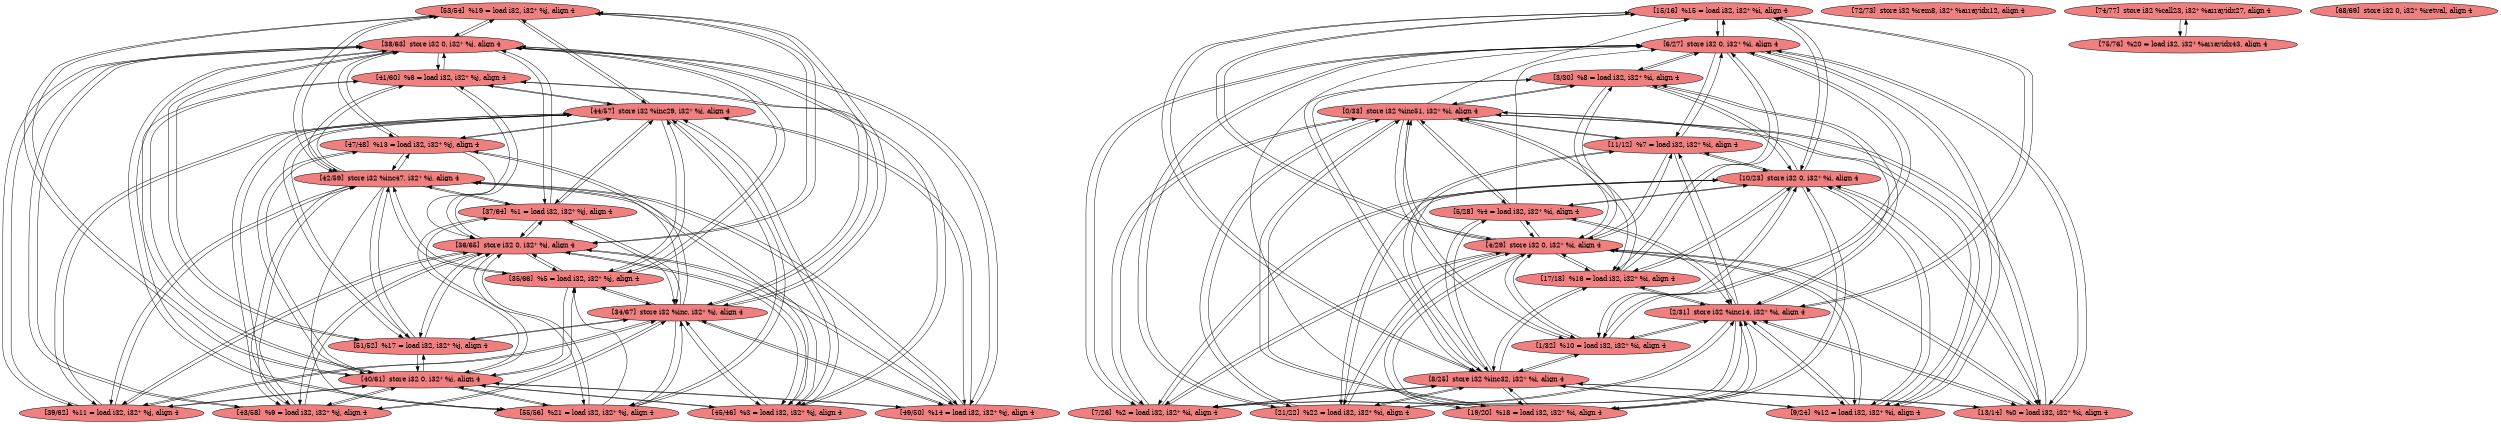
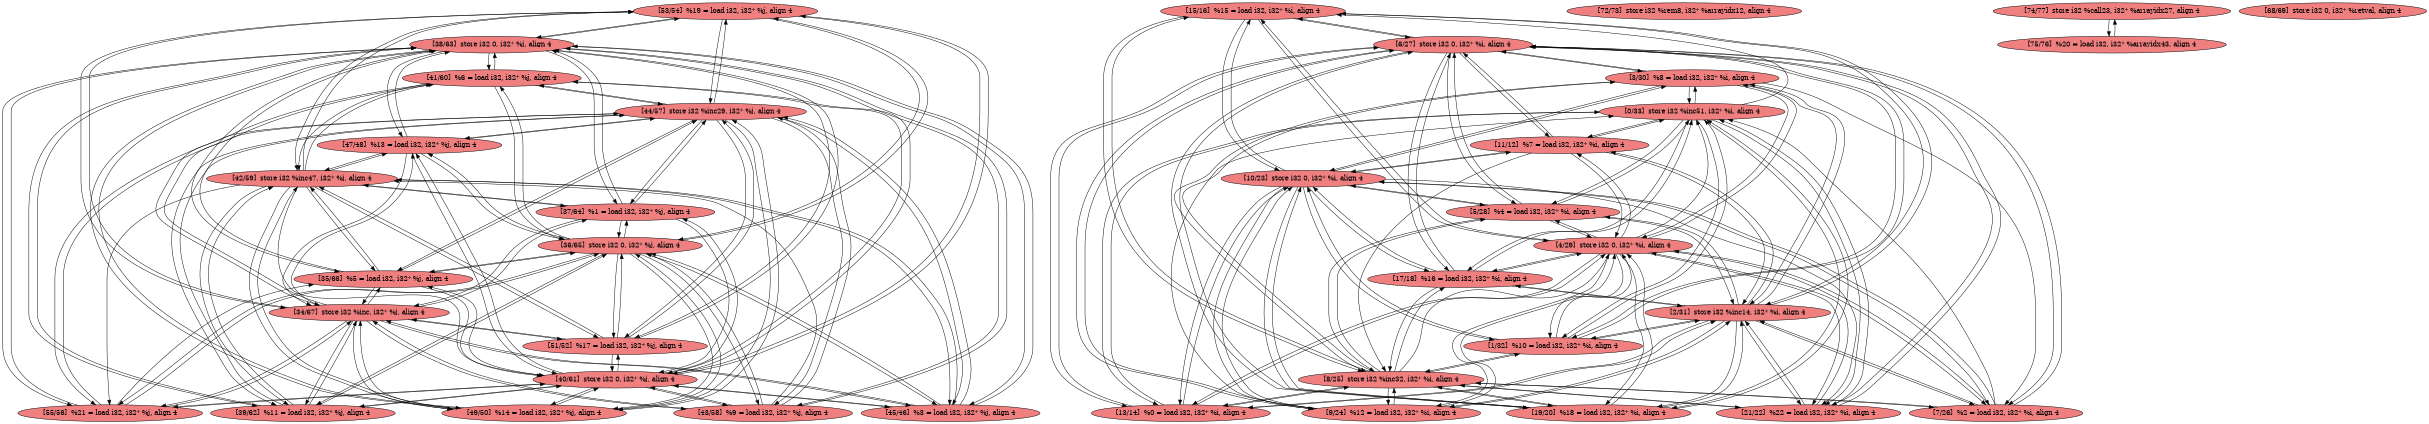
edge "[6/27]  store i32 0, i32* %i, align 4" -> "[5/28]  %4 = load i32, i32* %i, align 4": added
edge "[0/33]  store i32 %inc51, i32* %i, align 4" -> "[9/24]  %12 = load i32, i32* %i, align 4": removed
edge "[8/25]  store i32 %inc32, i32* %i, align 4" -> "[11/12]  %7 = load i32, i32* %i, align 4": now "[8/25]  store i32 %inc32, i32* %i, align 4" -> "[4/29]  store i32 0, i32* %i, align 4"
edge "[0/33]  store i32 %inc51, i32* %i, align 4" -> "[7/26]  %2 = load i32, i32* %i, align 4": now "[3/30]  %8 = load i32, i32* %i, align 4" -> "[7/26]  %2 = load i32, i32* %i, align 4"
edge "[36/65]  store i32 0, i32* %j, align 4" -> "[47/48]  %13 = load i32, i32* %j, align 4": added
edge "[21/22]  %22 = load i32, i32* %i, align 4" -> "[10/23]  store i32 0, i32* %i, align 4": removed
edge "[42/59]  store i32 %inc47, i32* %j, align 4" -> "[43/58]  %9 = load i32, i32* %j, align 4": now "[42/59]  store i32 %inc47, i32* %j, align 4" -> "[40/61]  store i32 0, i32* %j, align 4"
edge "[6/27]  store i32 0, i32* %i, align 4" -> "[19/20]  %18 = load i32, i32* %i, align 4": added
